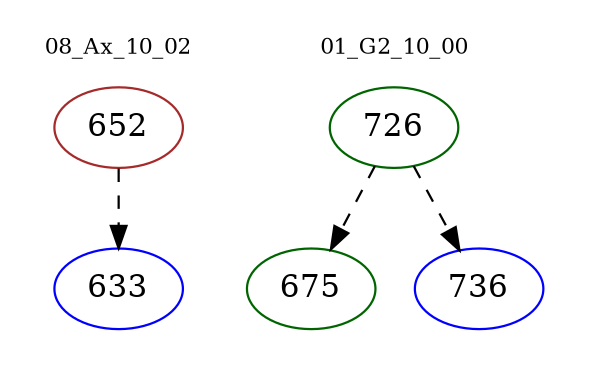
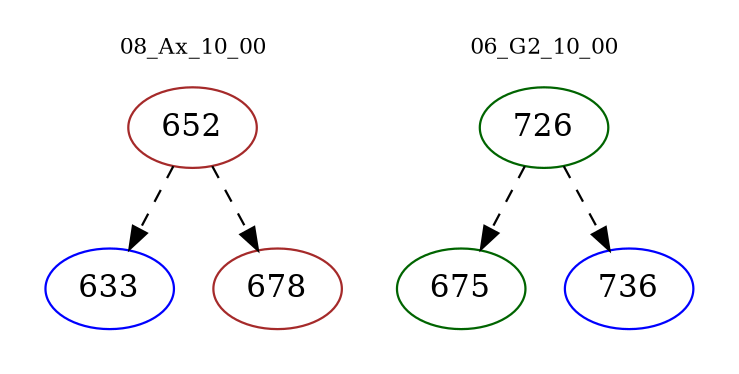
cluster "08_Ax_10_02": label "08_Ax_10_02" -> "08_Ax_10_00"
cluster "01_G2_10_00": label "01_G2_10_00" -> "06_G2_10_00"
node "678": added
